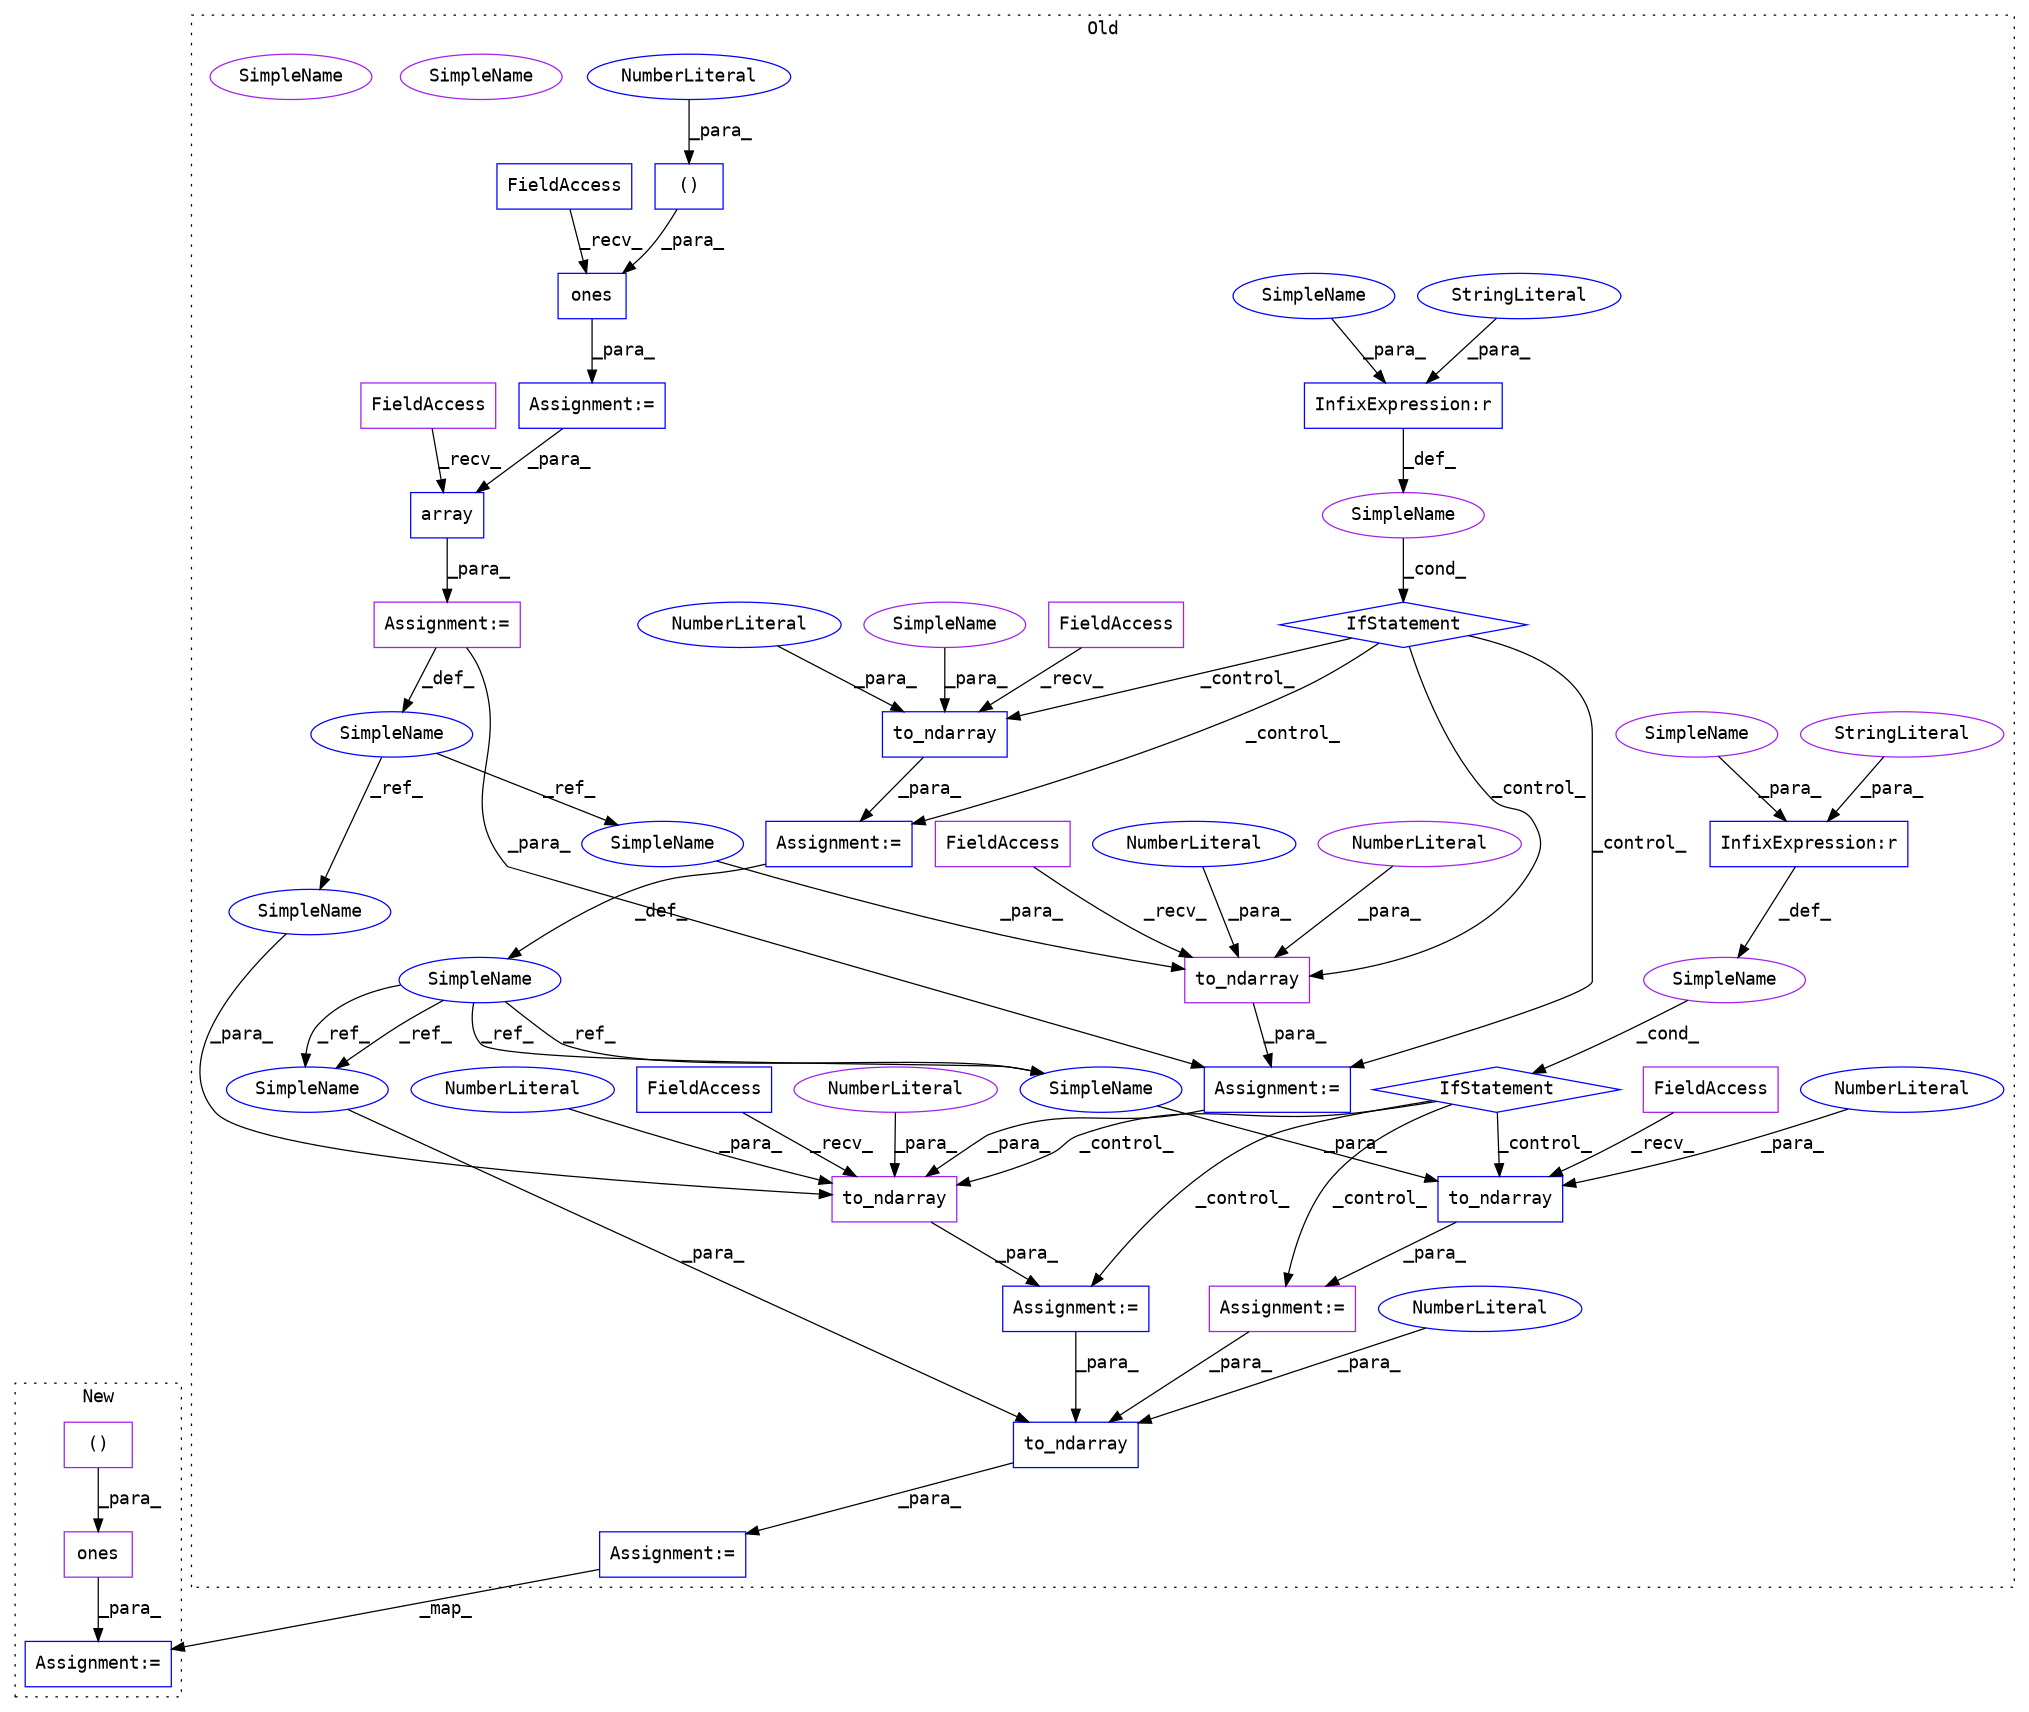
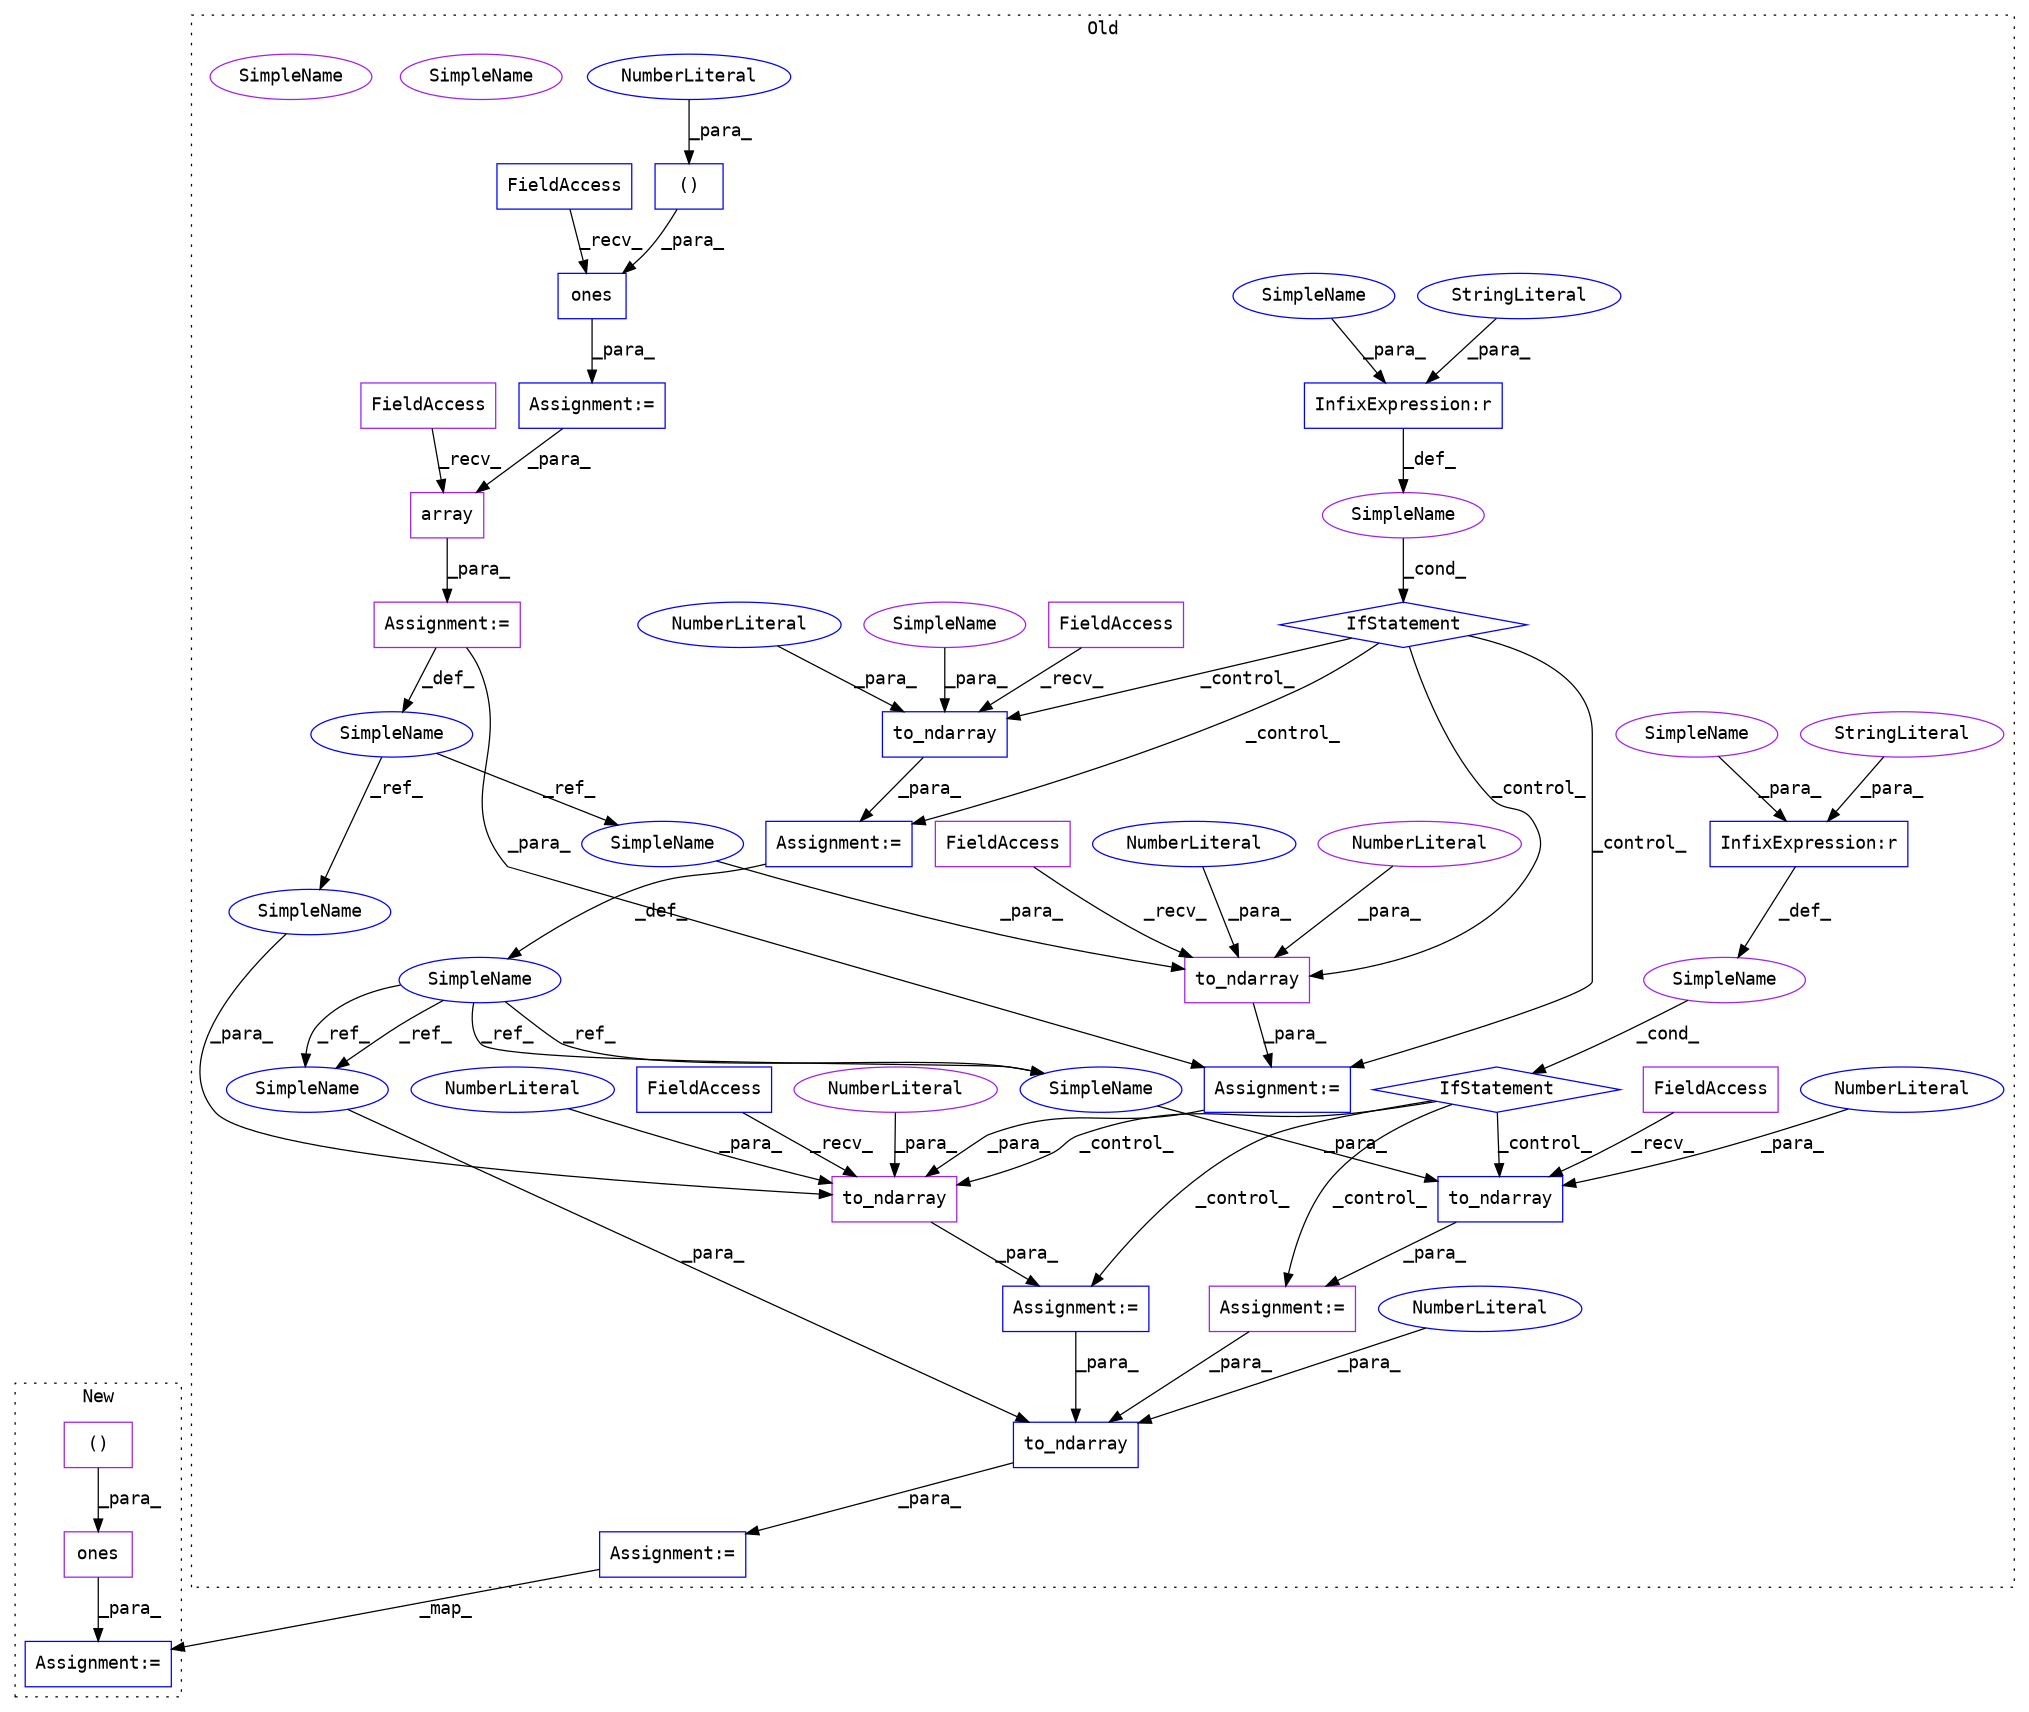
node "array": color blue -> purple
